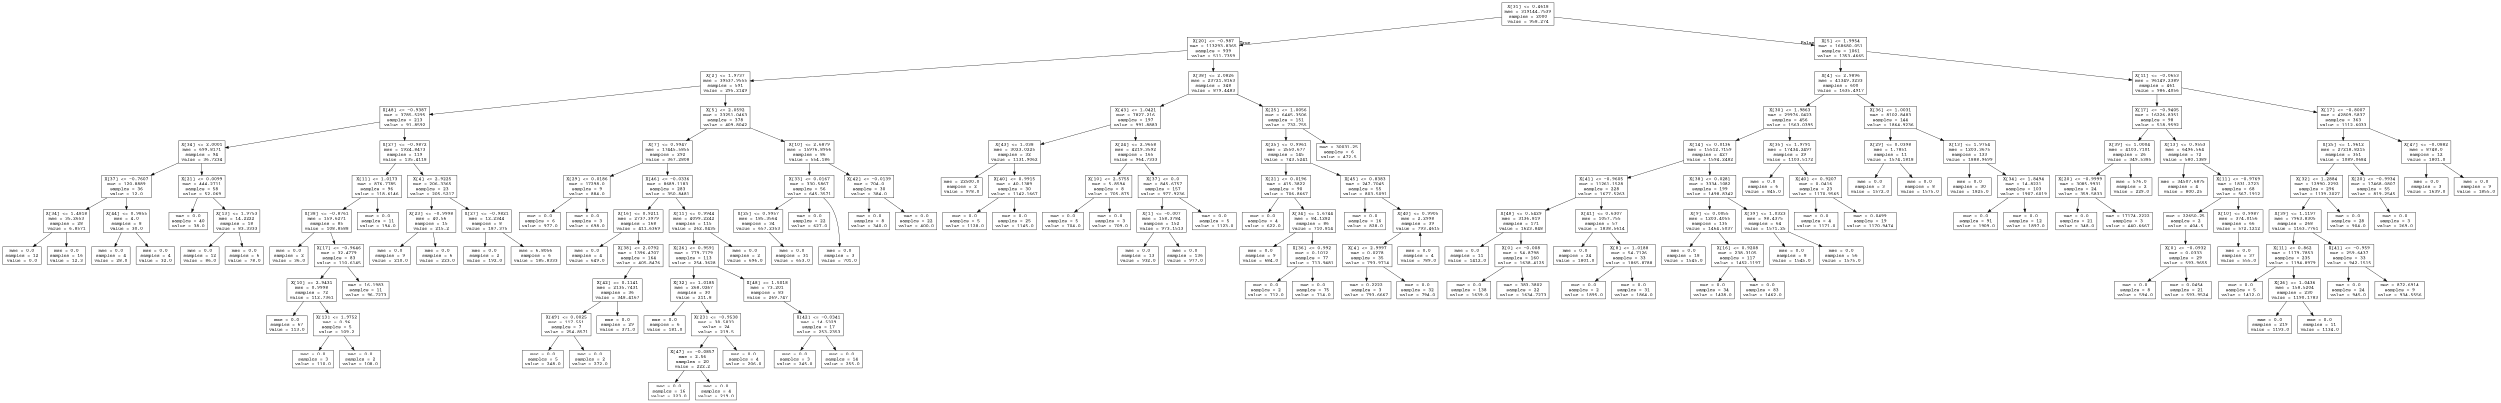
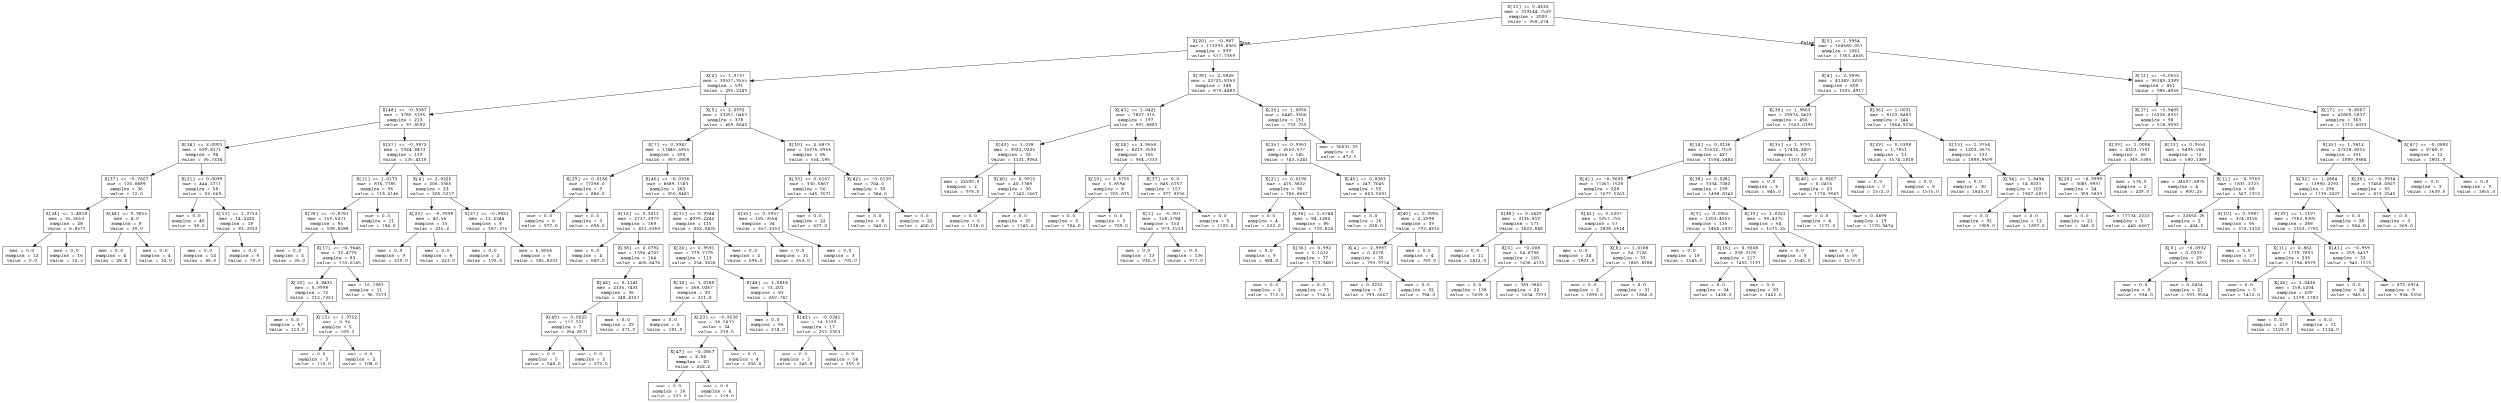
edge "X[33] <= 0.0167 mse = 330.5867 samples = 56 value = 645.3571" -> "mse = 0.0 samples = 3 value = 701.0": now "X[25] <= 0.9957 mse = 185.3564 samples = 34 value = 657.2353" -> "mse = 0.0 samples = 3 value = 701.0"
edge "mse = 0.0 samples = 4 value = 789.0" -> "X[40] <= 0.9905 mse = 2.2998 samples = 39 value = 793.4615": reversed
node "mse = 0.0 samples = 66 value = 274.0": added
